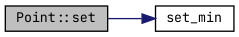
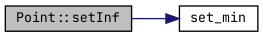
node "Point::set": label "Point::set" -> "Point::setInf"
